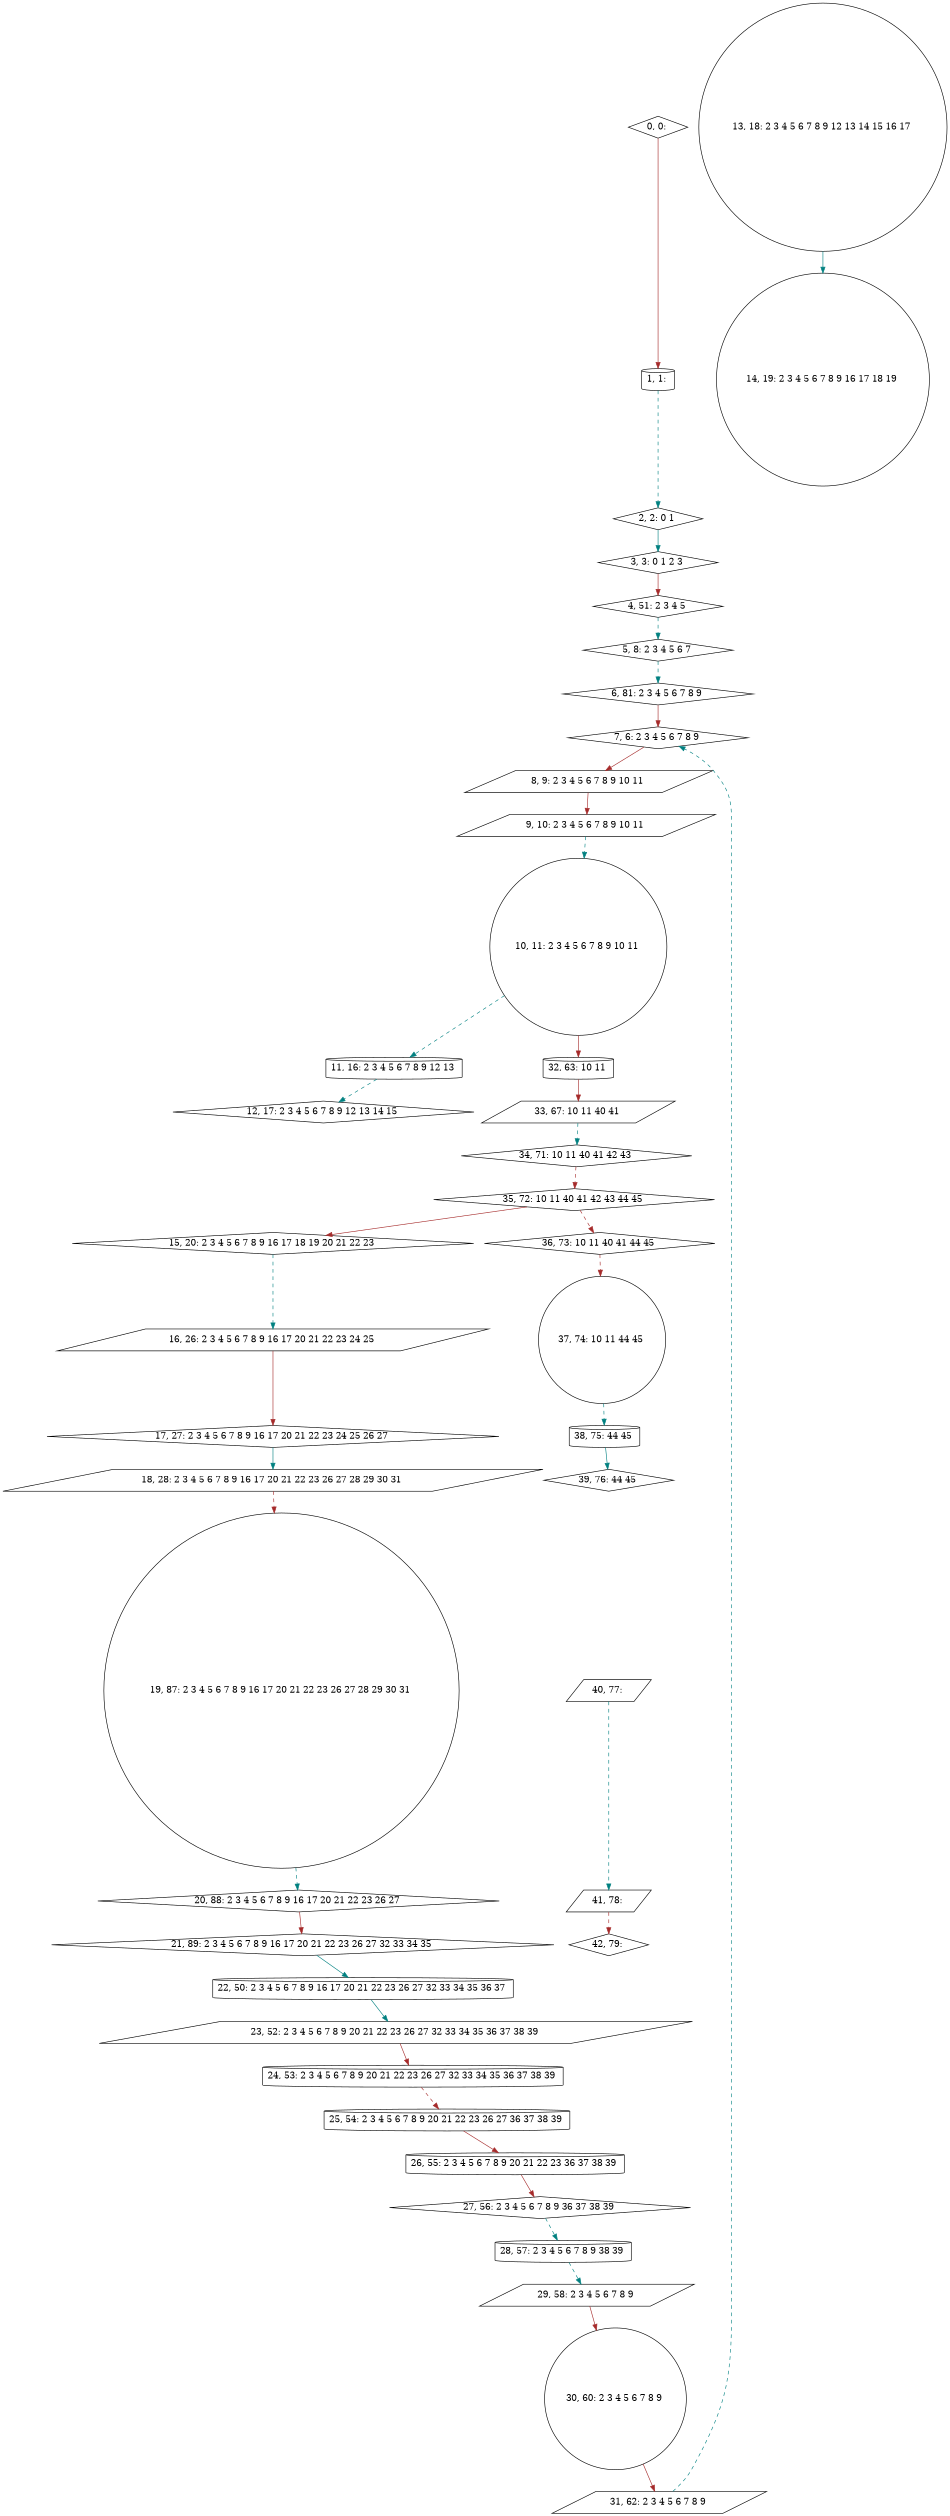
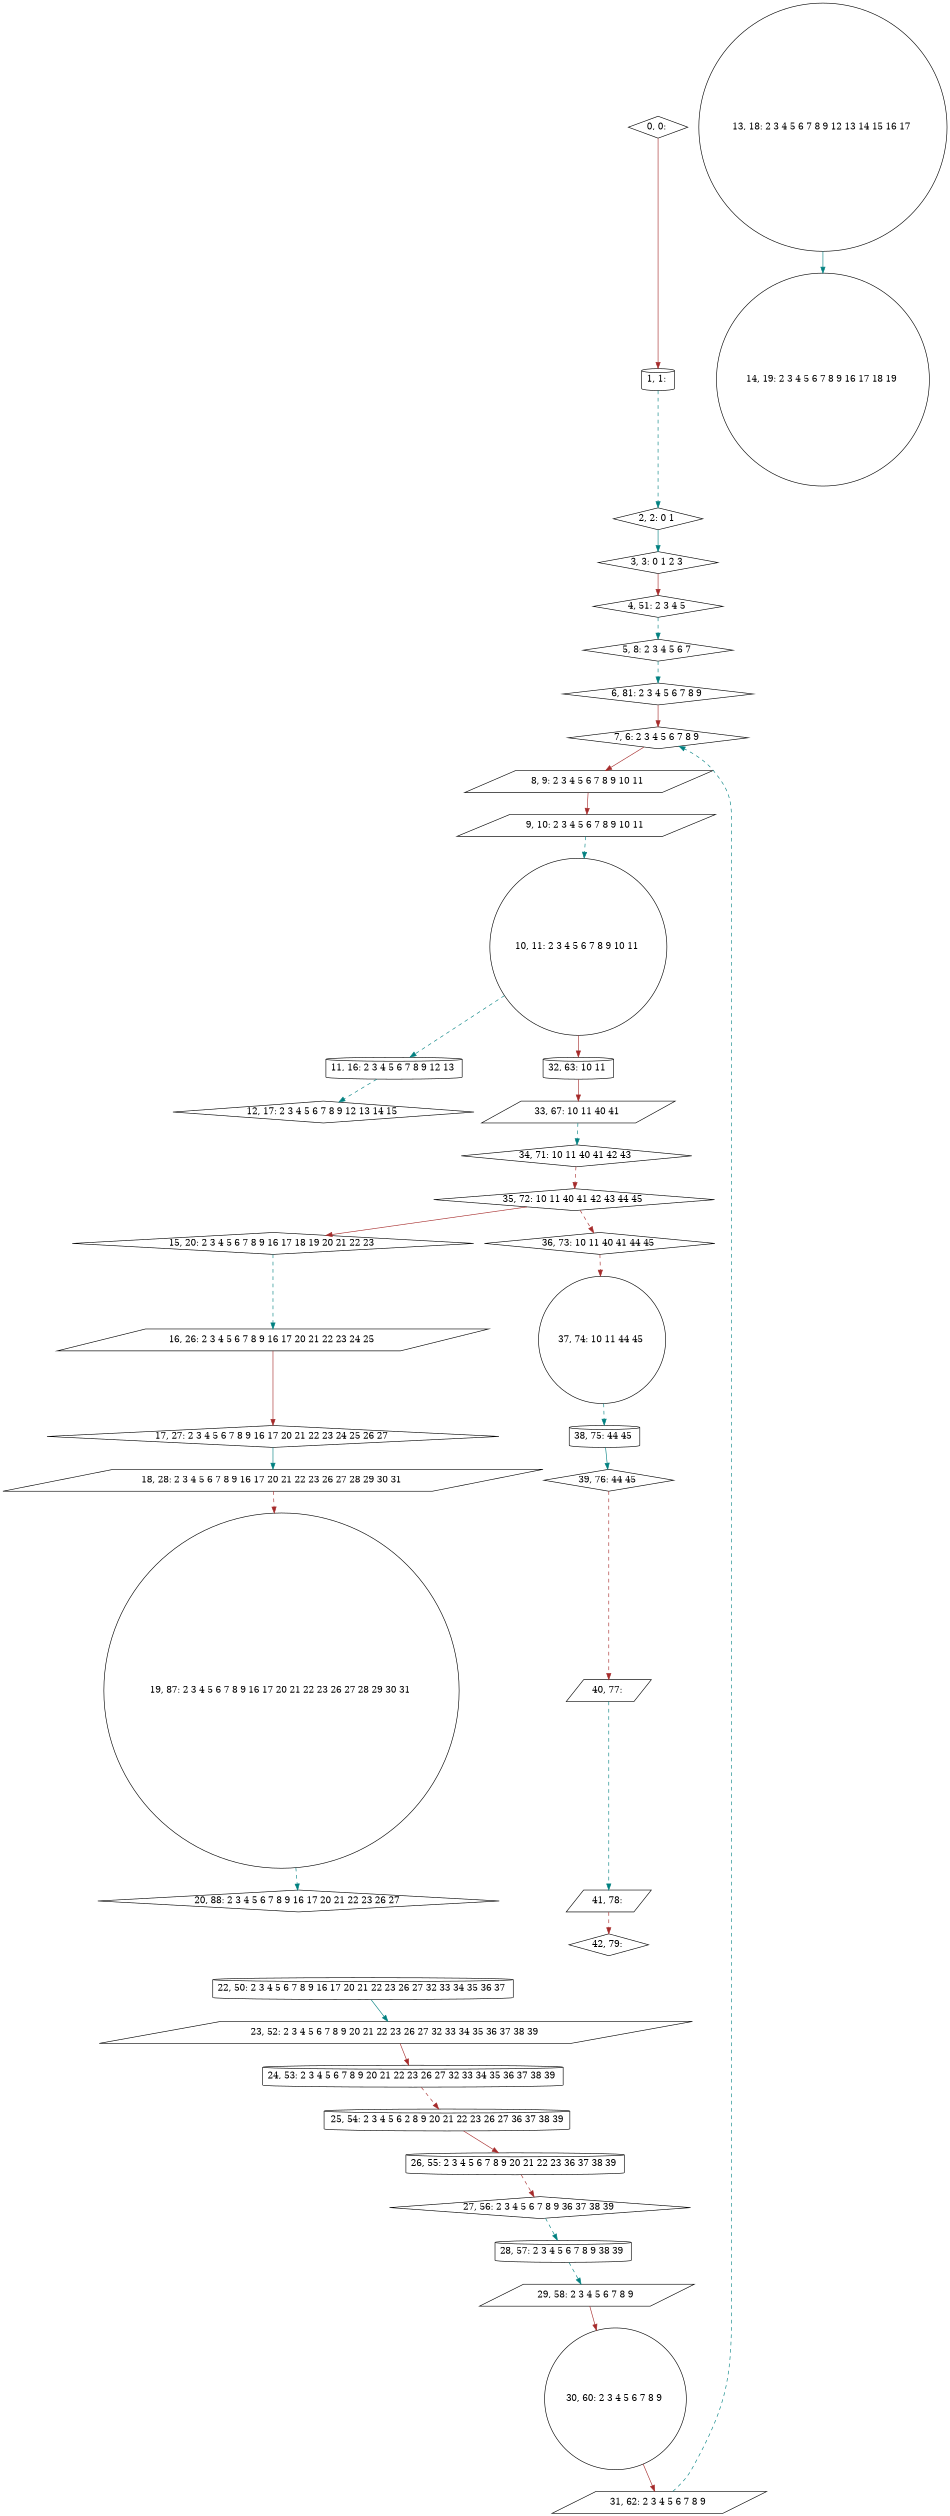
edge "39, 76: 44 45" -> "40, 77:": added
node "21, 89: 2 3 4 5 6 7 8 9 16 17 20 21 22 23 26 27 32 33 34 35": removed
node "25, 54: 2 3 4 5 6 7 8 9 20 21 22 23 26 27 36 37 38 39": label "25, 54: 2 3 4 5 6 7 8 9 20 21 22 23 26 27 36 37 38 39" -> "25, 54: 2 3 4 5 6 2 8 9 20 21 22 23 26 27 36 37 38 39"
edge "26, 55: 2 3 4 5 6 7 8 9 20 21 22 23 36 37 38 39" -> "27, 56: 2 3 4 5 6 7 8 9 36 37 38 39": style solid -> dashed
